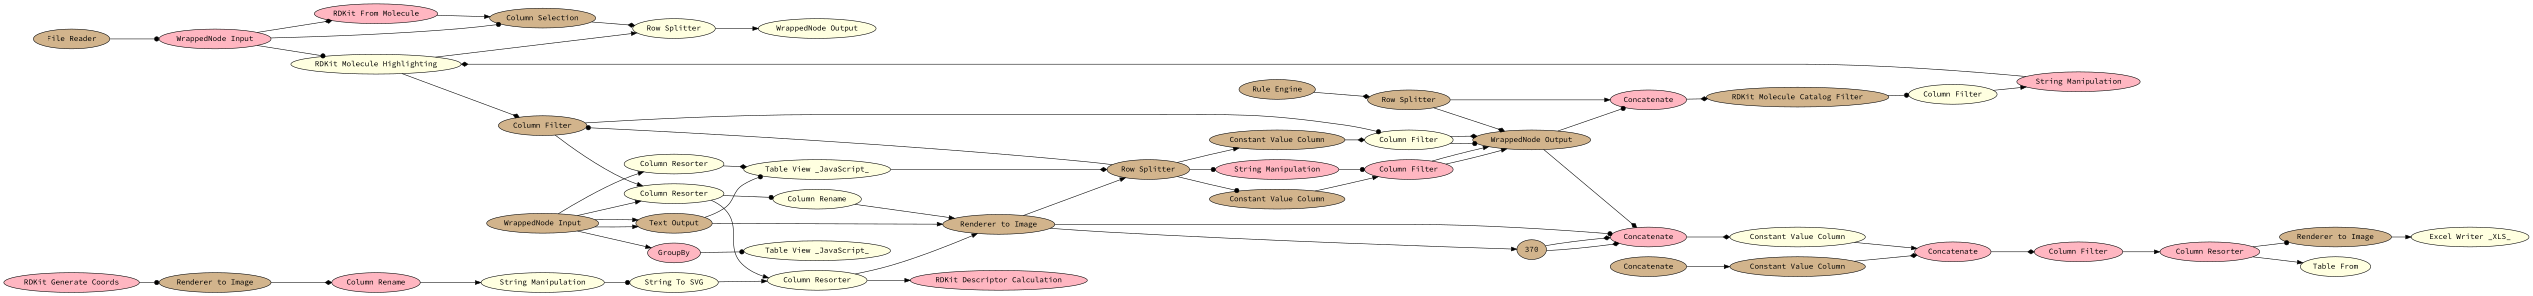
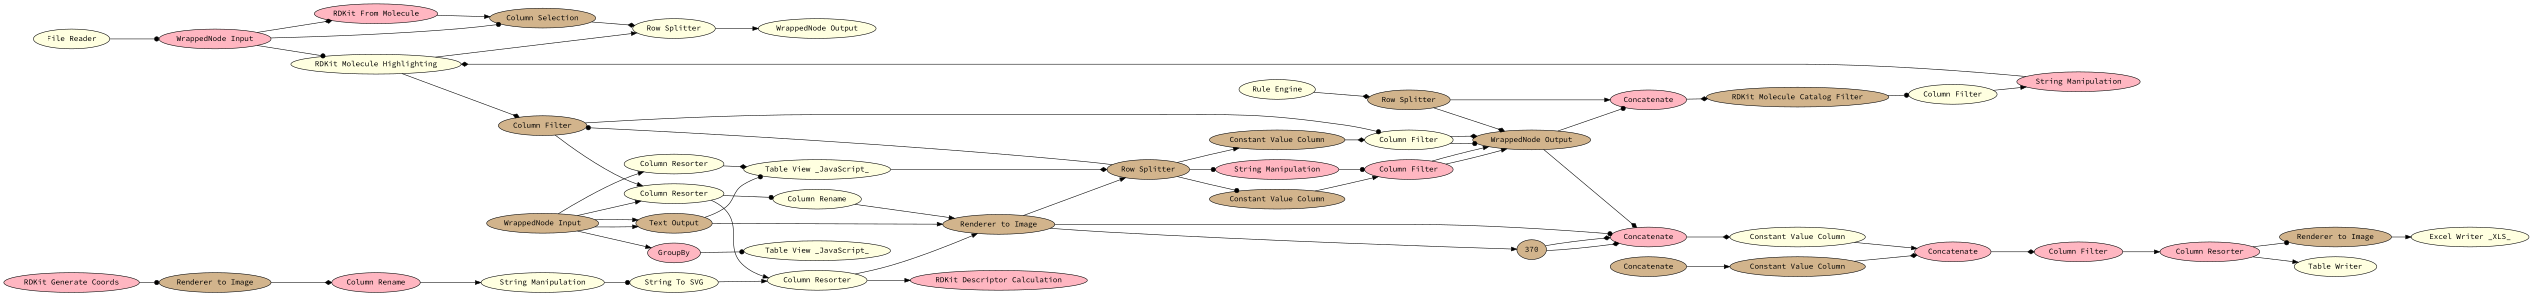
node "File Reader": fillcolor tan -> lightyellow
node "Rule Engine": fillcolor tan -> lightyellow
node "Table From": label "Table From" -> "Table Writer"
